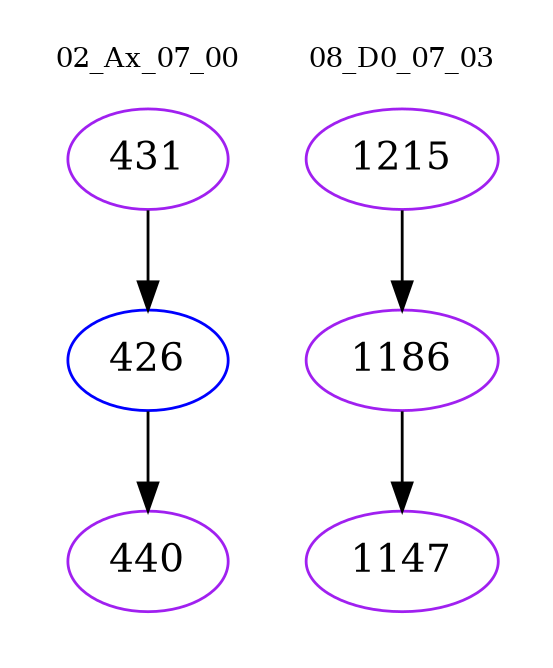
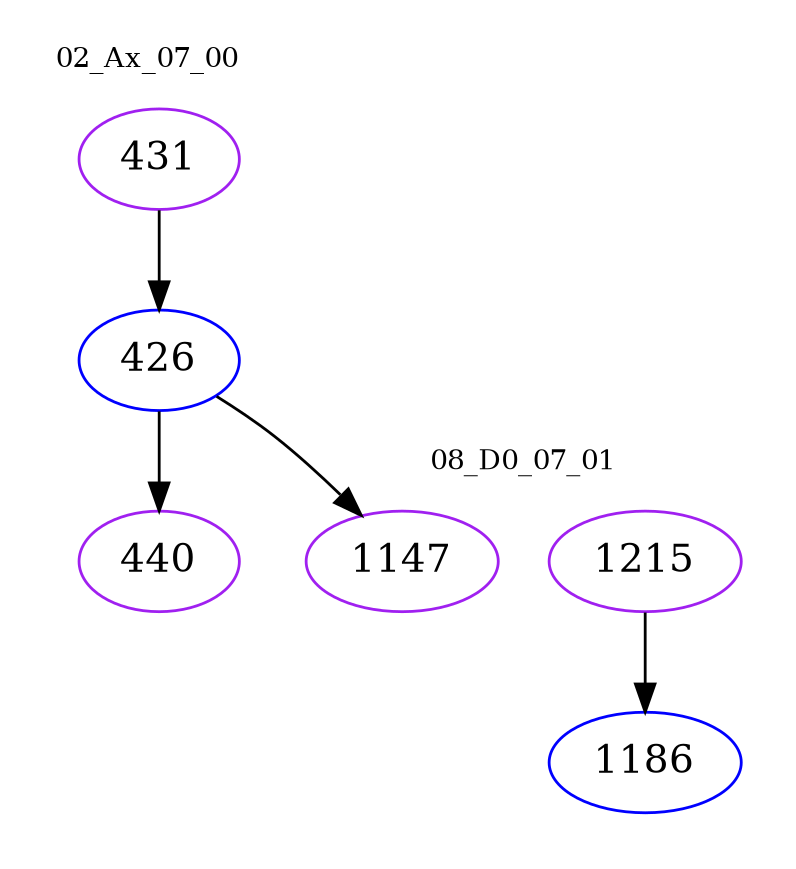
cluster "08_D0_07_03": label "08_D0_07_03" -> "08_D0_07_01"
node "1186": color purple -> blue
edge "1186" -> "1147": now "426" -> "1147"
